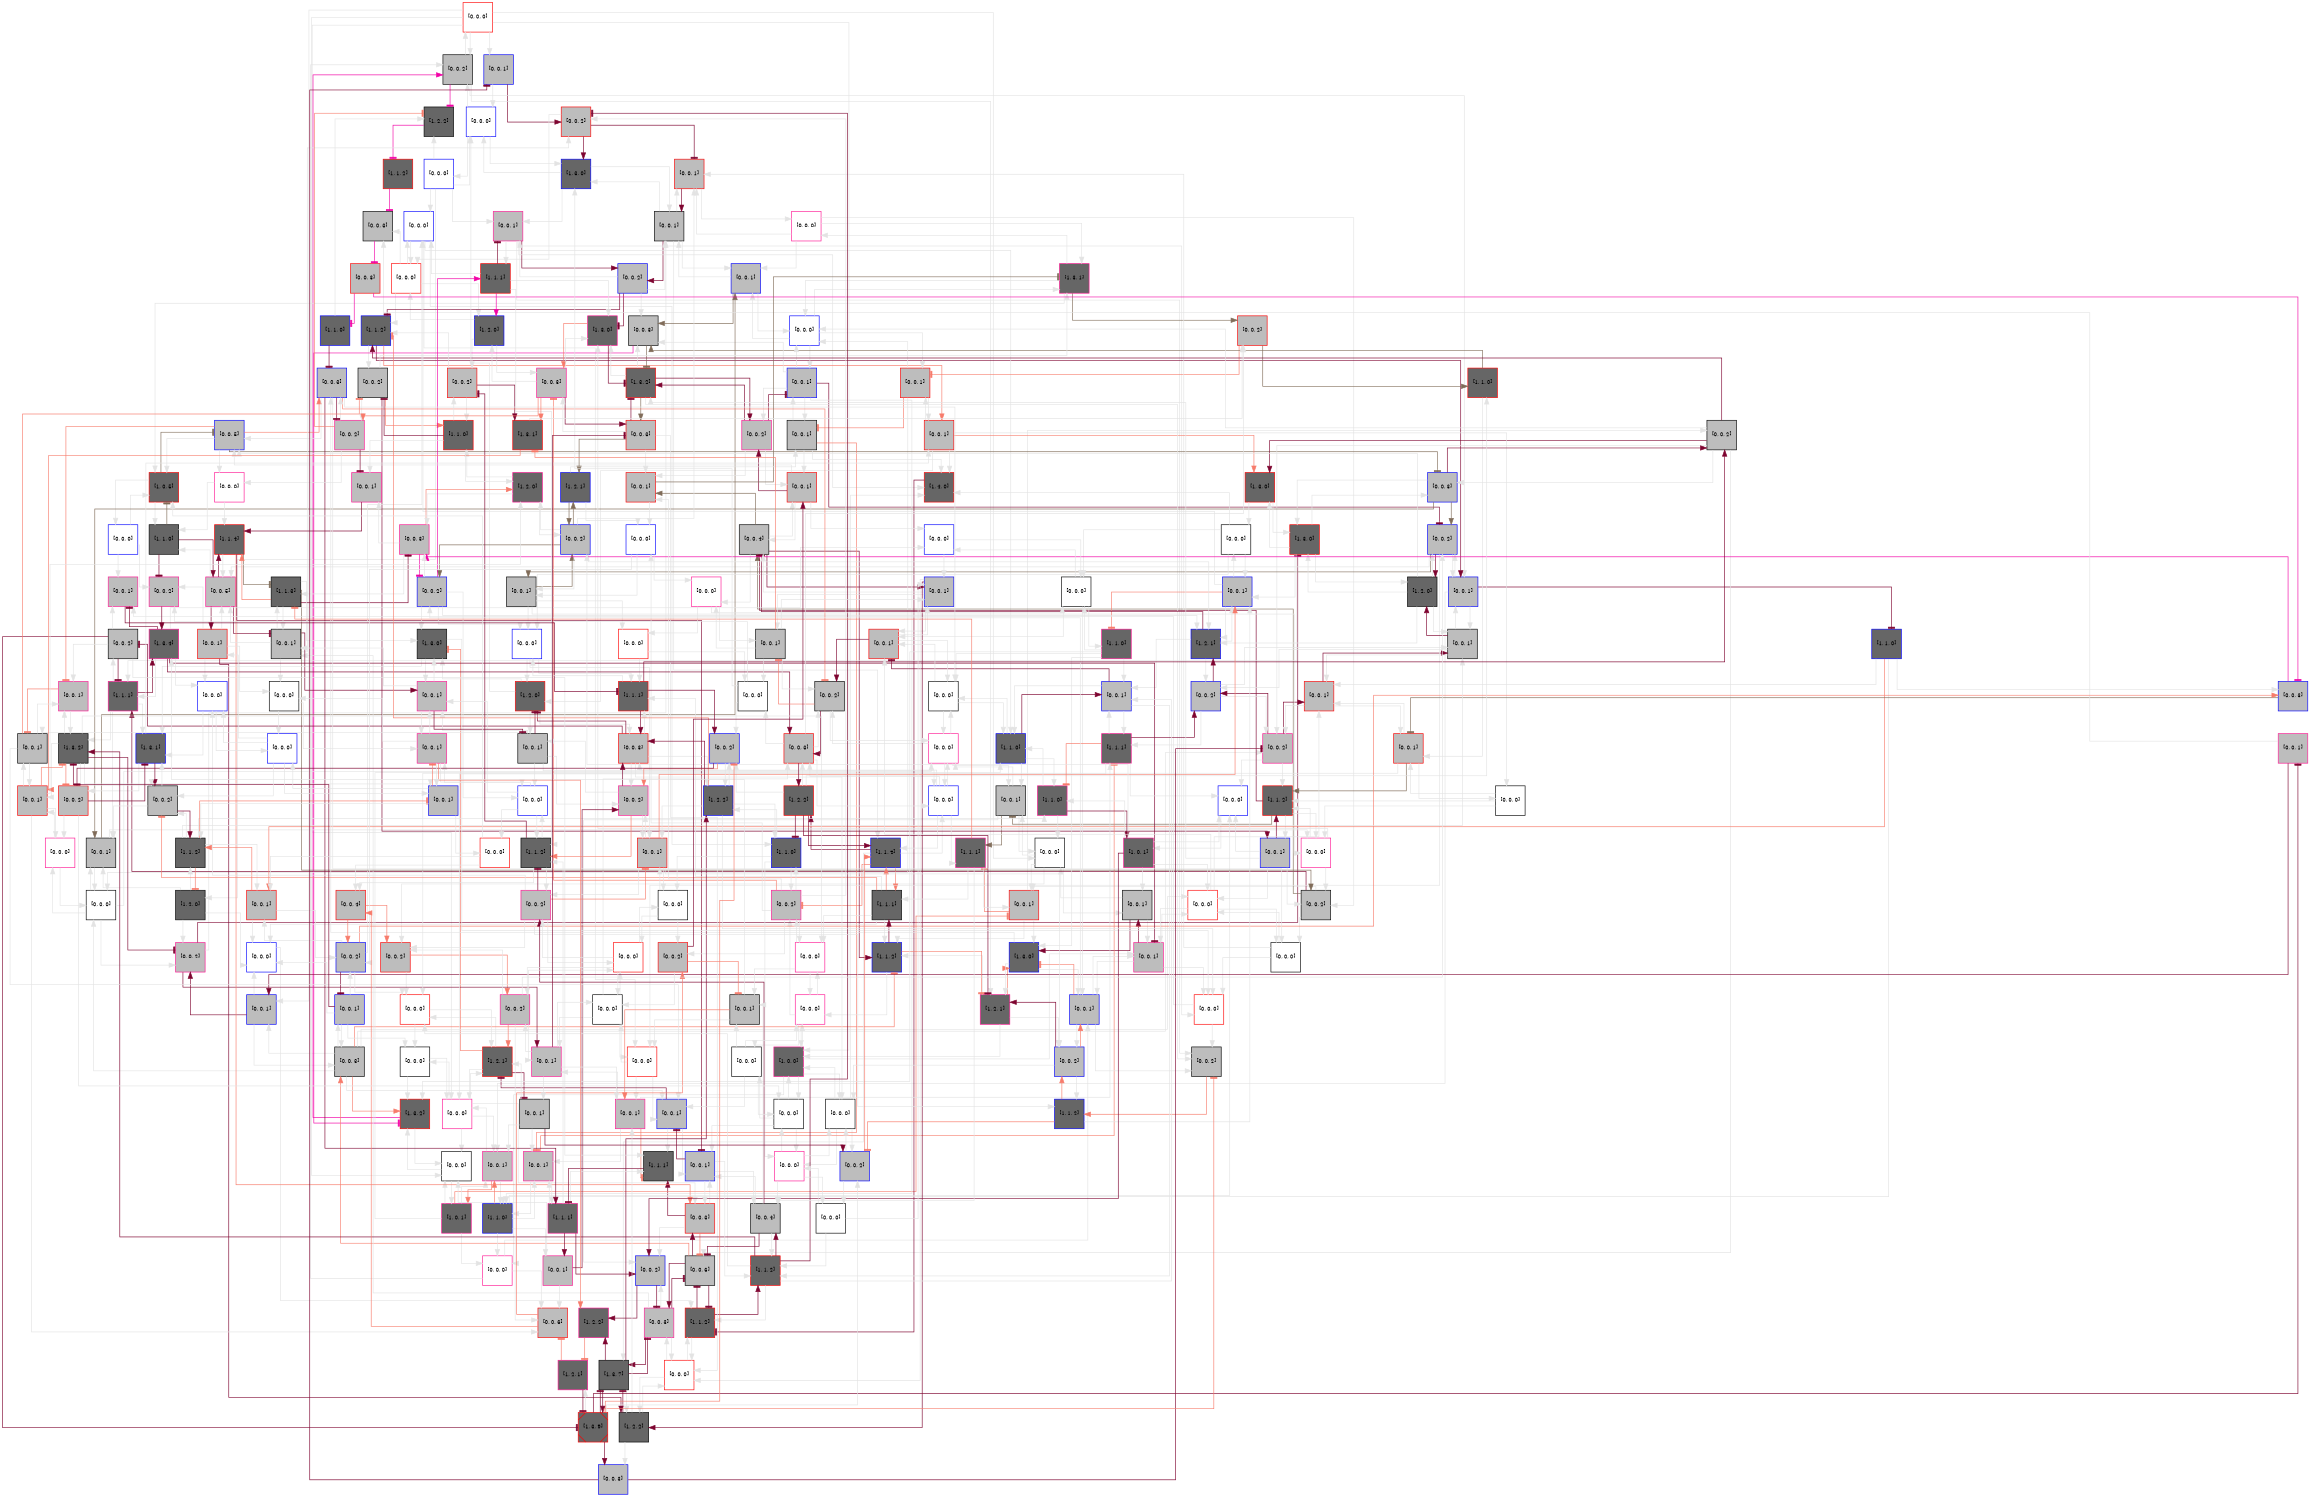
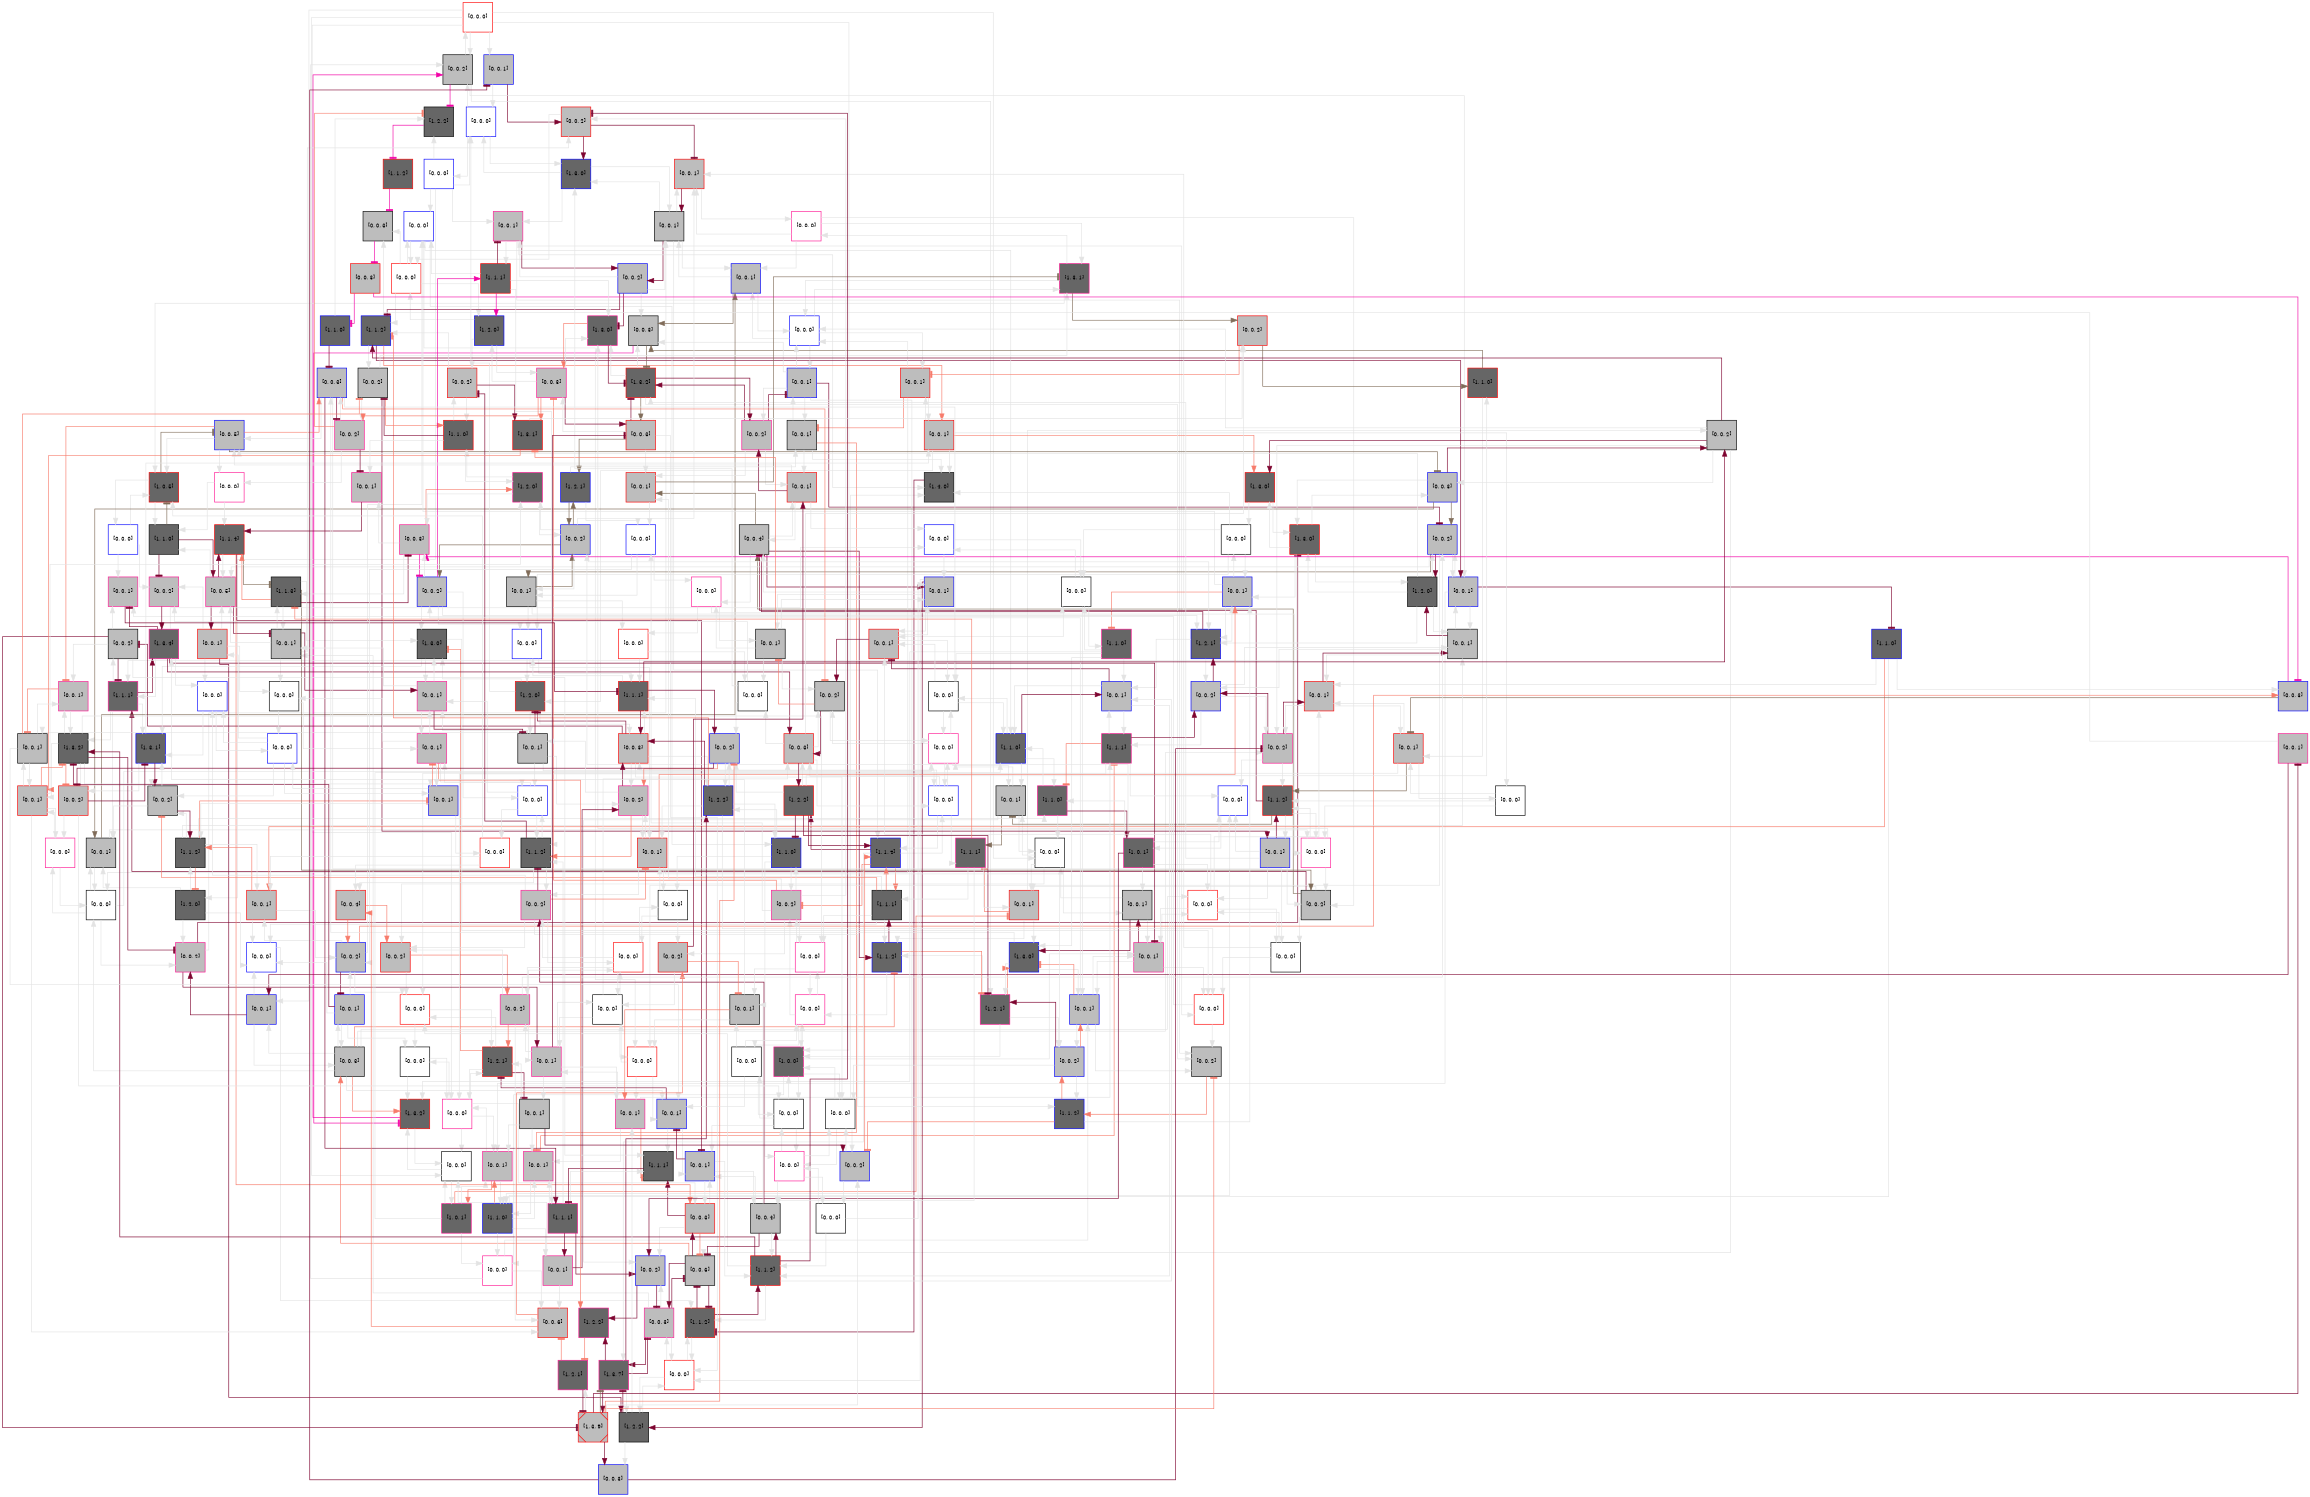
node "[1, 4, 0]": color red -> black
node "[1, 3, 7]": color black -> deeppink
edge "[1, 3, 9]" -> "[1, 3, 7]": color #7e0430 -> #806c59
node "[1, 3, 9]": fillcolor #666666 -> #bdbdbd
